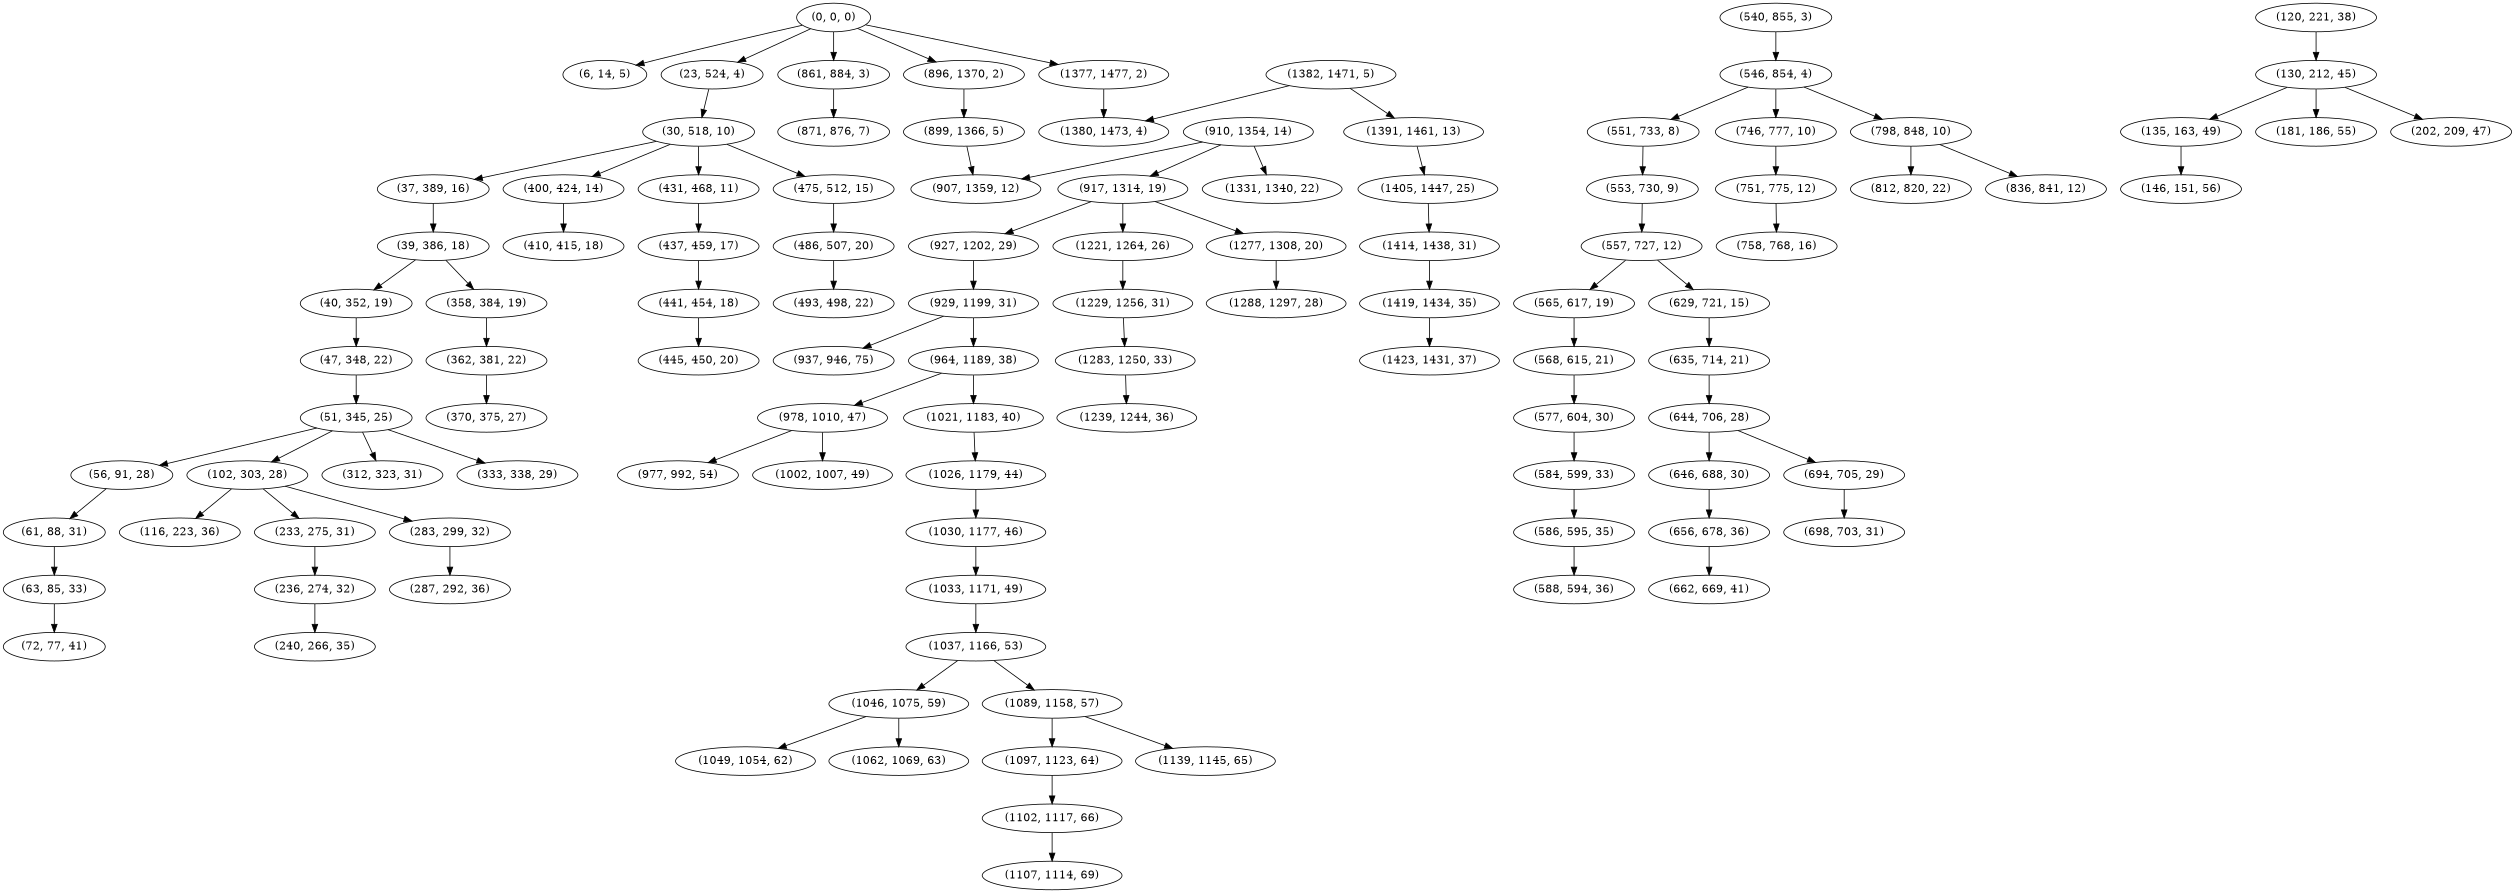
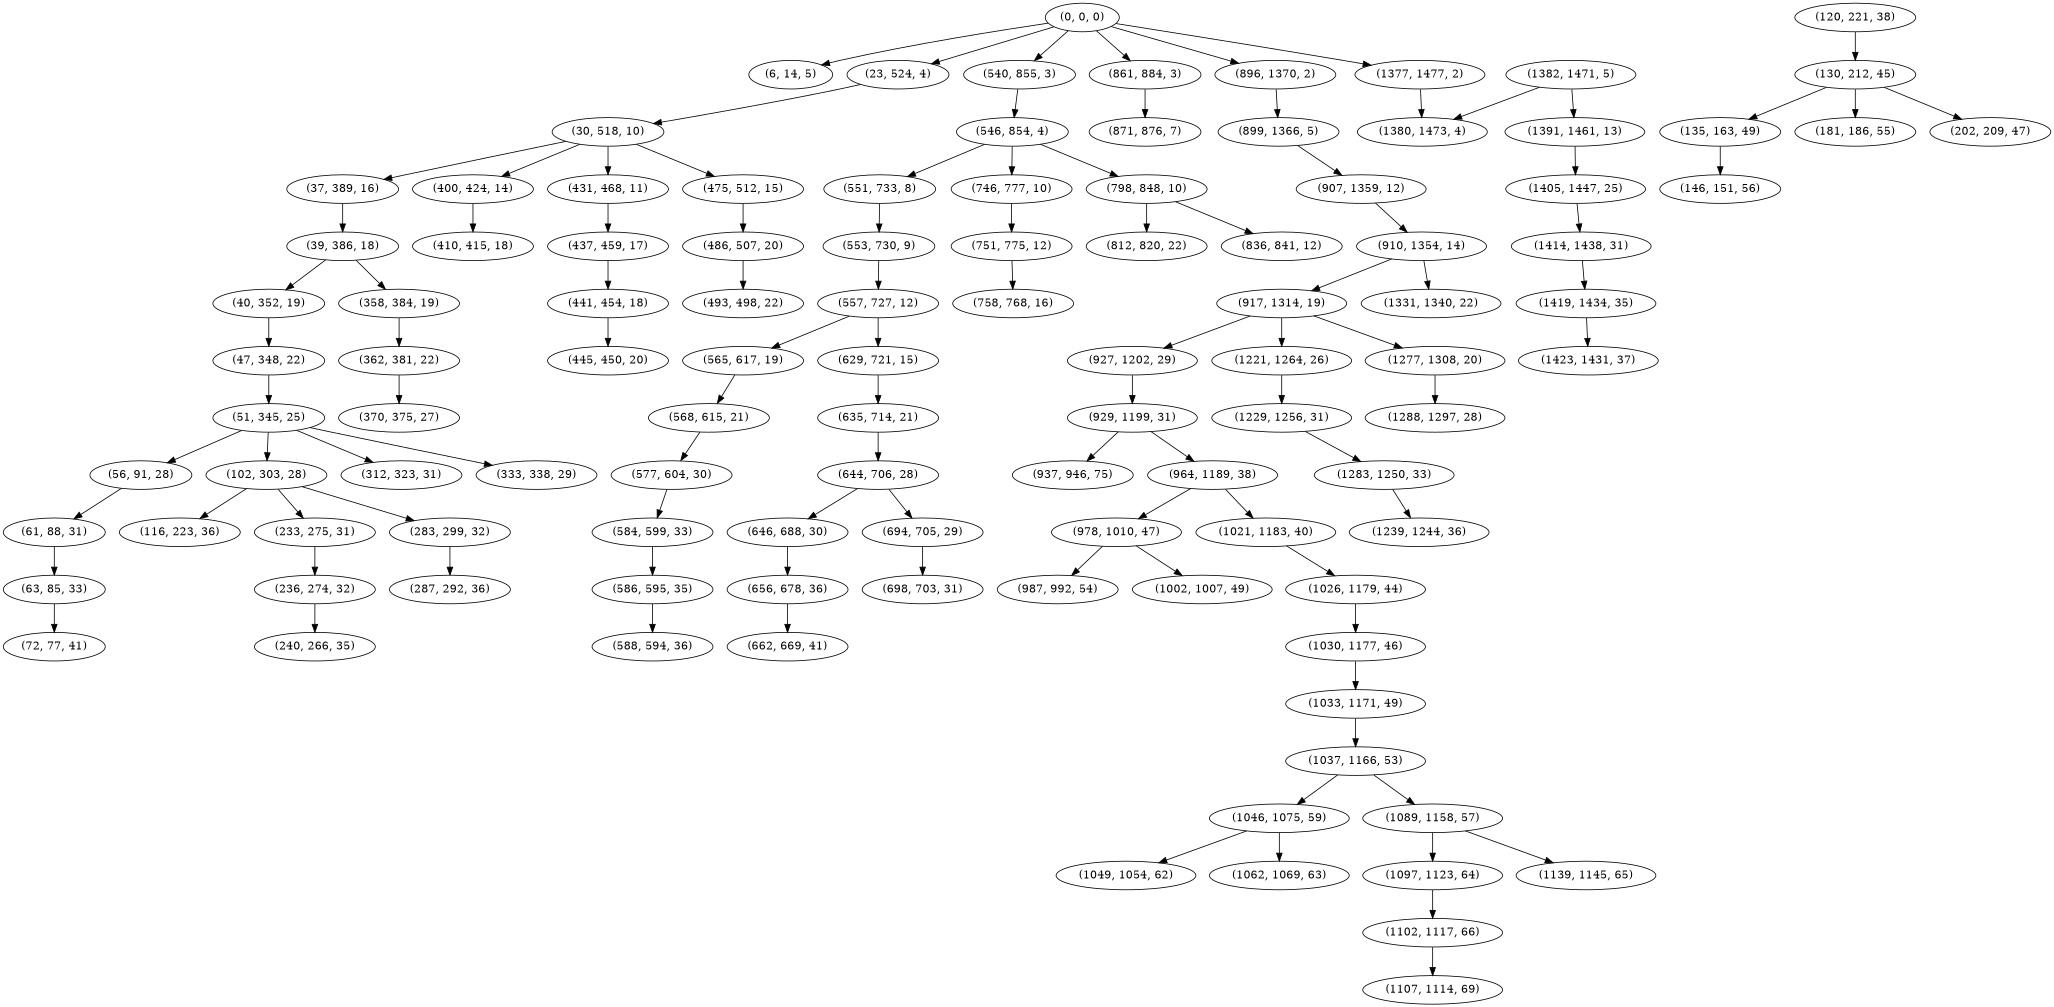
edge "(0, 0, 0)" -> "(540, 855, 3)": added
edge "(910, 1354, 14)" -> "(907, 1359, 12)": reversed
node "(977, 992, 54)": label "(977, 992, 54)" -> "(987, 992, 54)"
